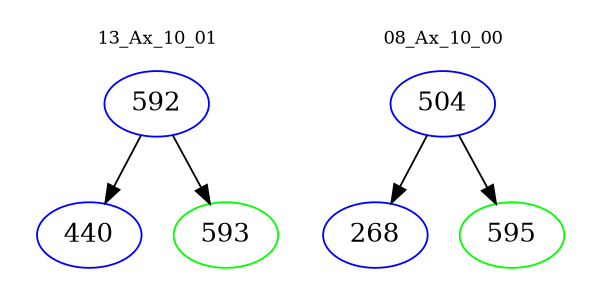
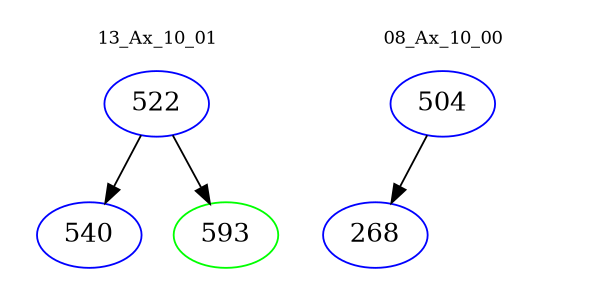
node "592": label "592" -> "522"
node "440": label "440" -> "540"
node "595": removed
